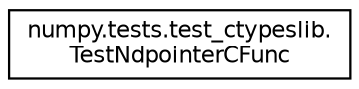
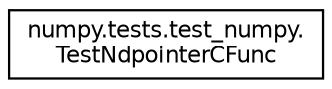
node "numpy.tests.test_ctypeslib. TestNdpointerCFunc": label "numpy.tests.test_ctypeslib. TestNdpointerCFunc" -> "numpy.tests.test_numpy. TestNdpointerCFunc"
